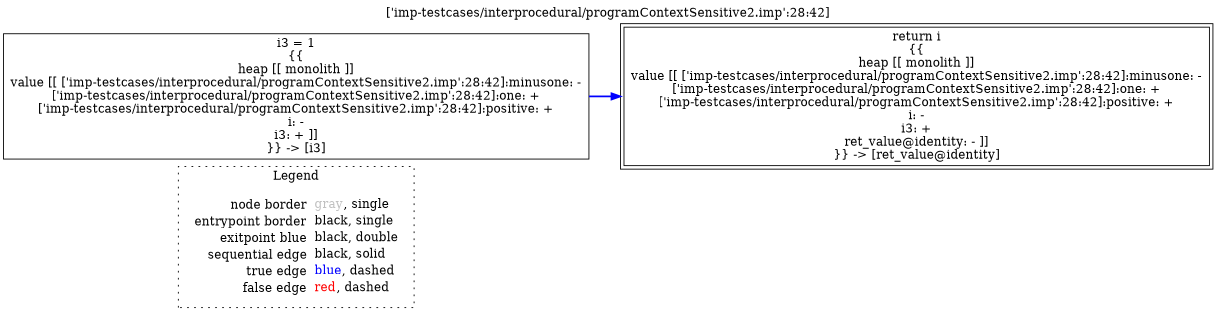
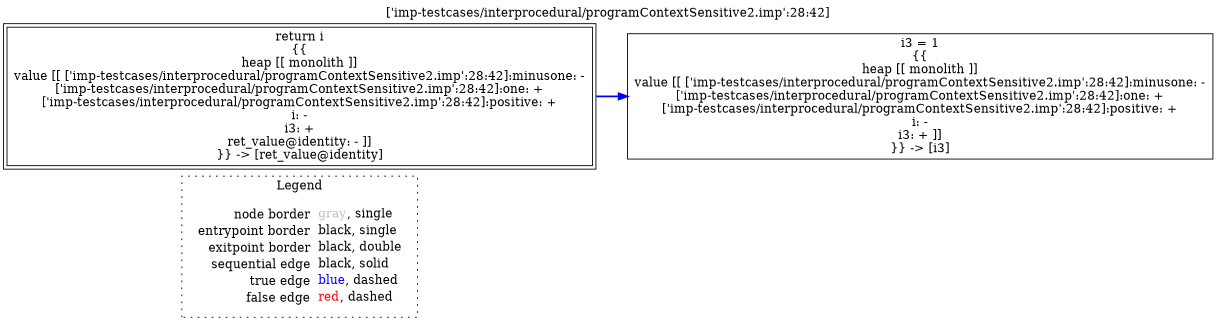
edge "i3 = 1" -> "return i": reversed
node "node border": text "exitpoint blue" -> "exitpoint border"
